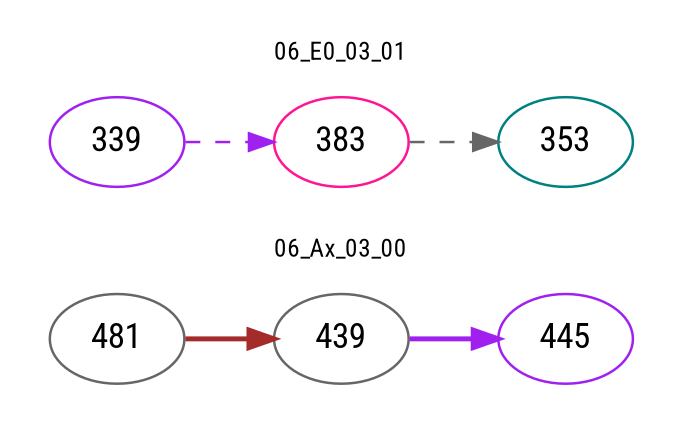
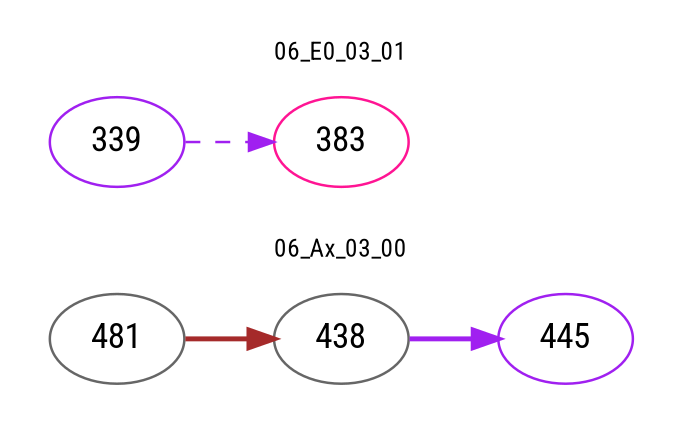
node "353": removed
node "439": label "439" -> "438"
